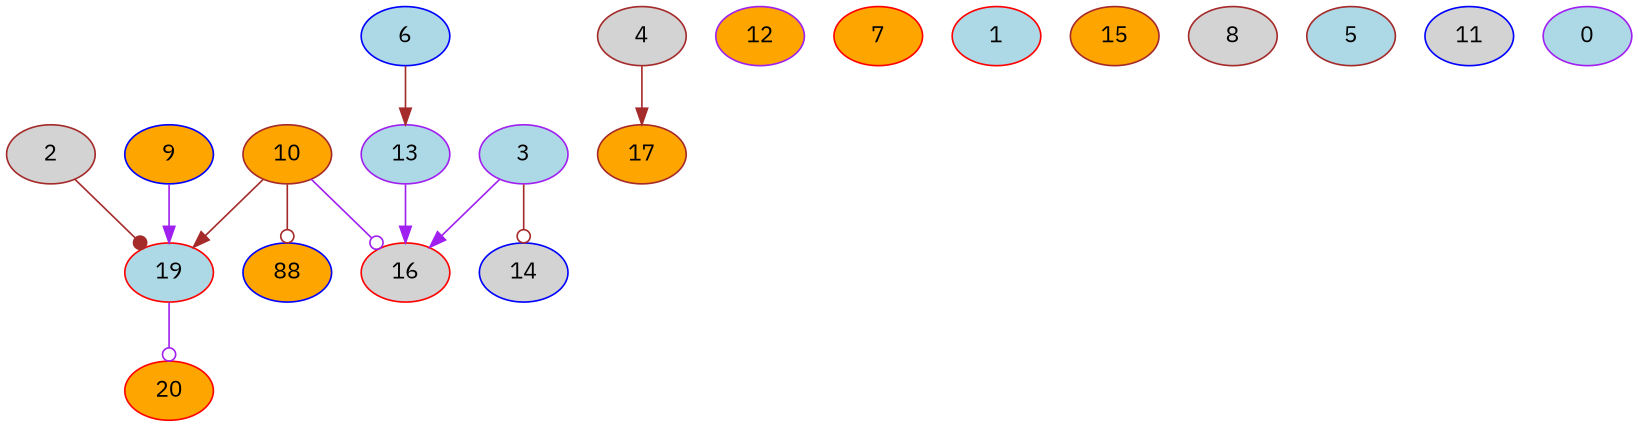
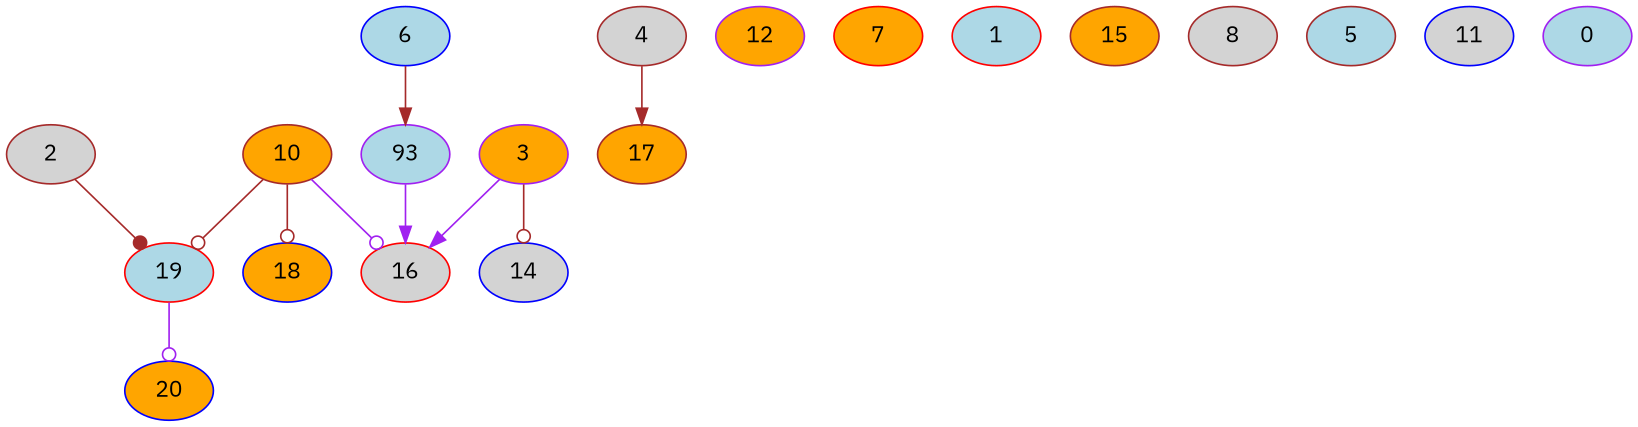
node "9": removed
node "13": label "13" -> "93"
node "3": fillcolor lightblue -> orange
edge "10" -> "19": arrowhead normal -> odot
node "88": label "88" -> "18"
node "20": color red -> blue
